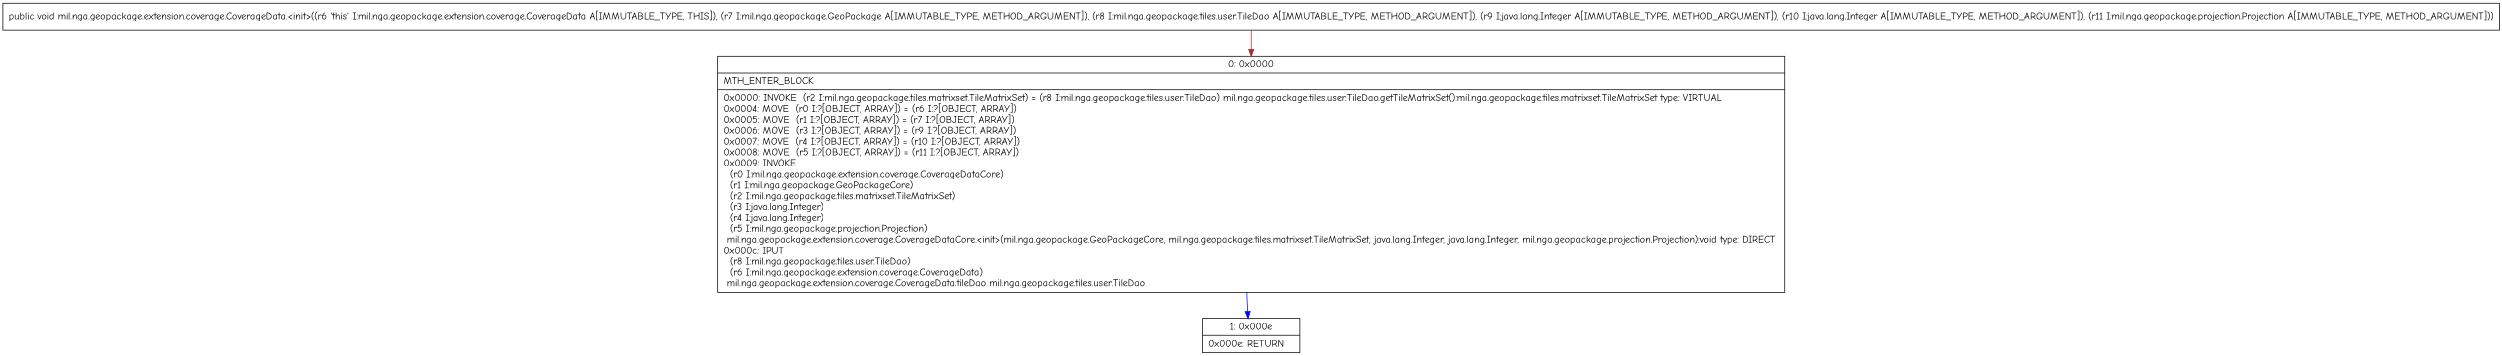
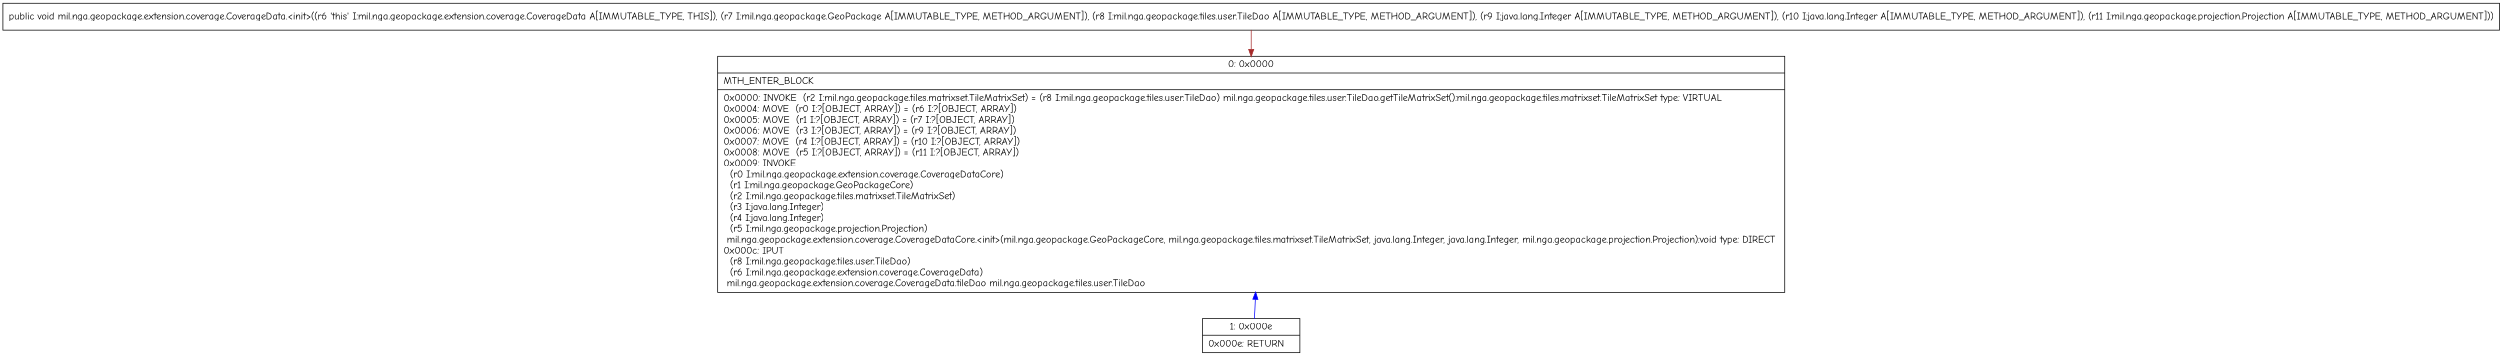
edge "0: 0x0000" -> "1: 0x000e": reversed
